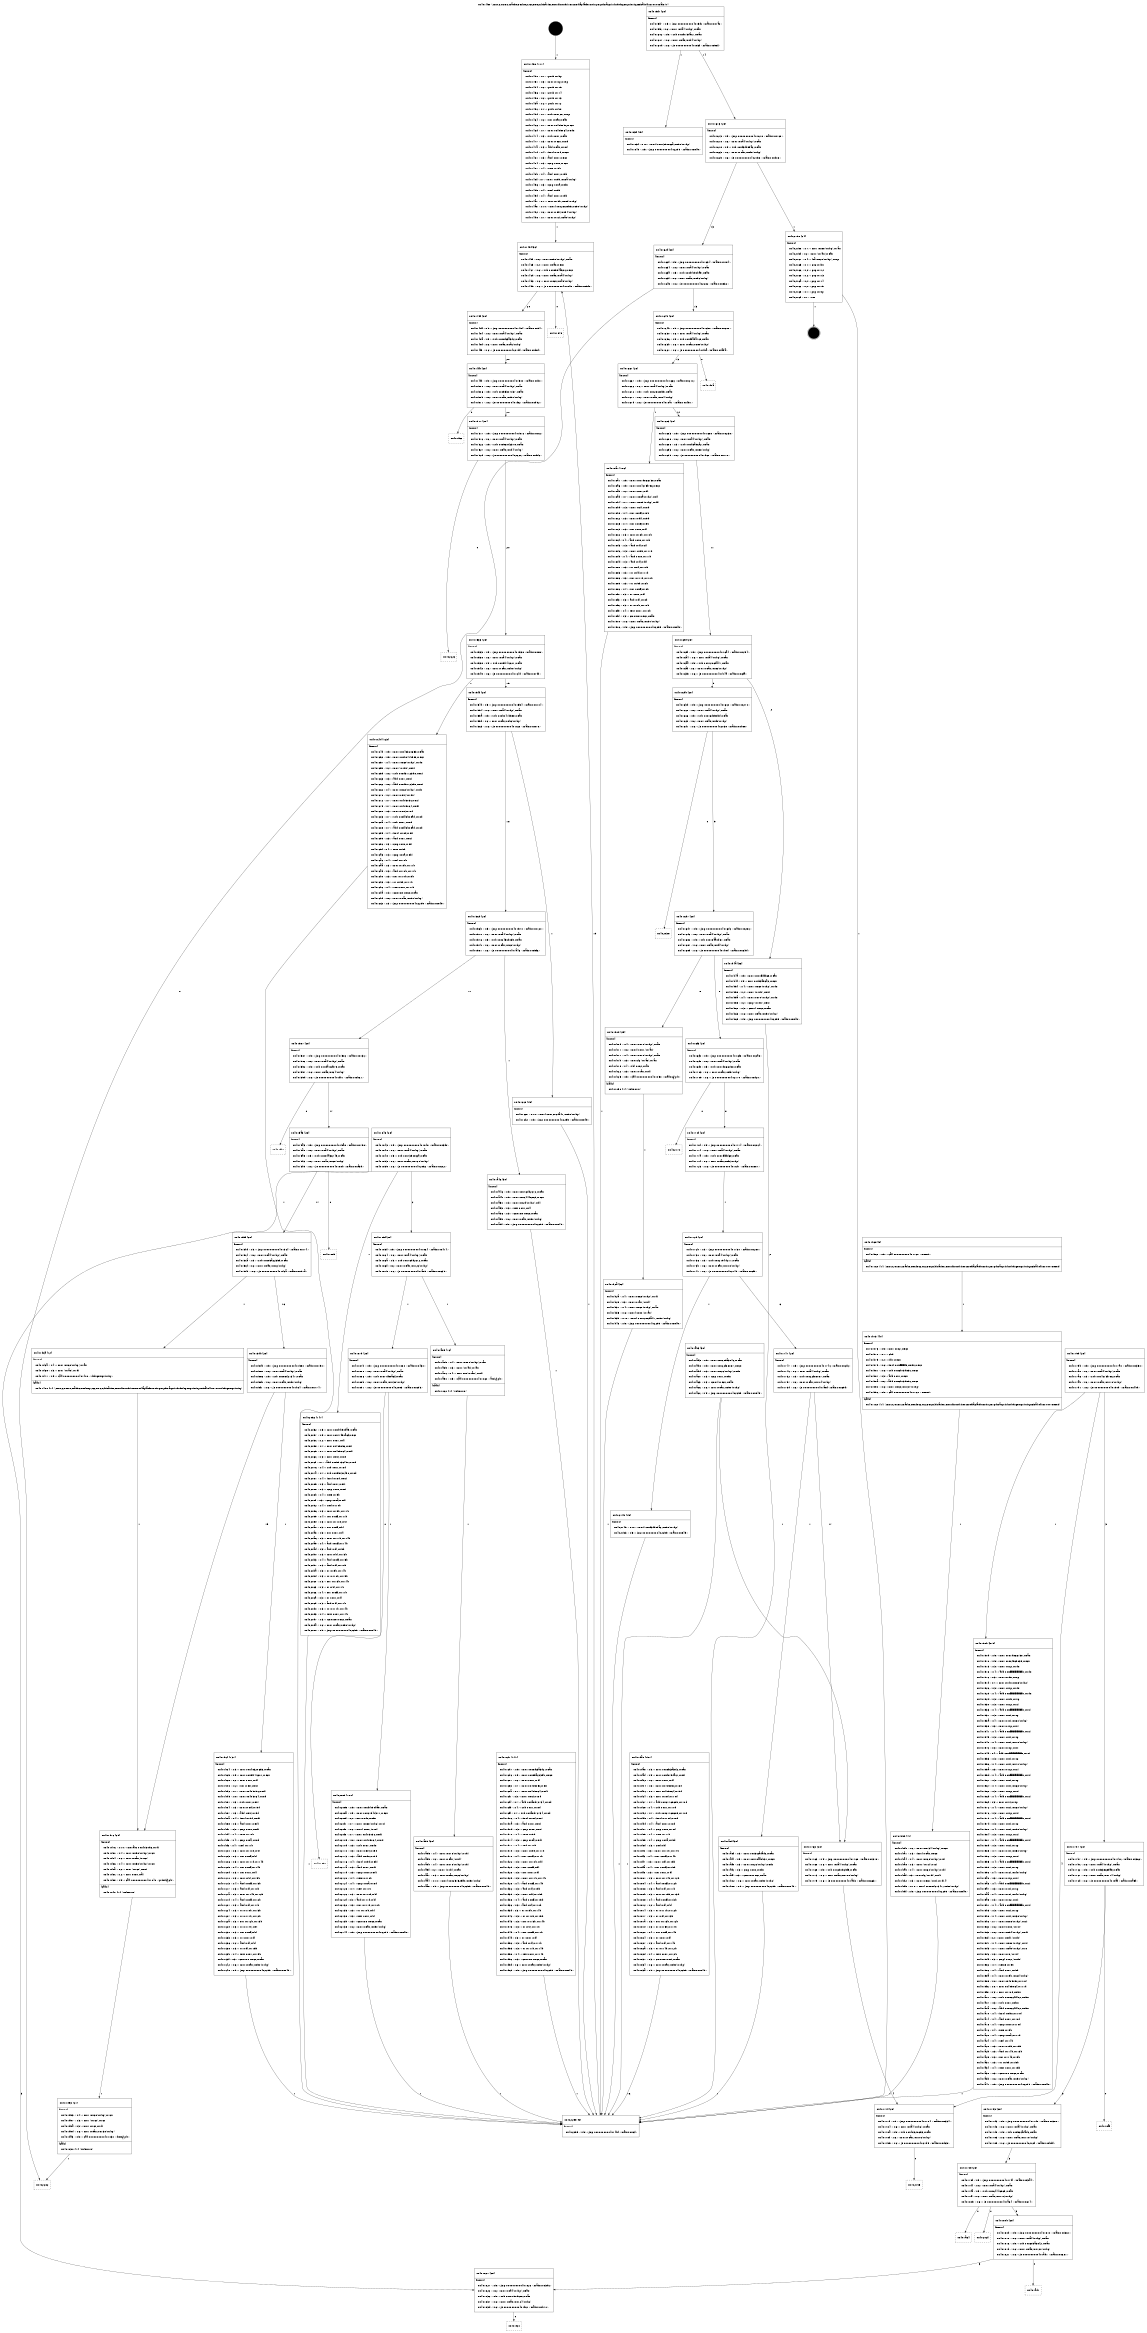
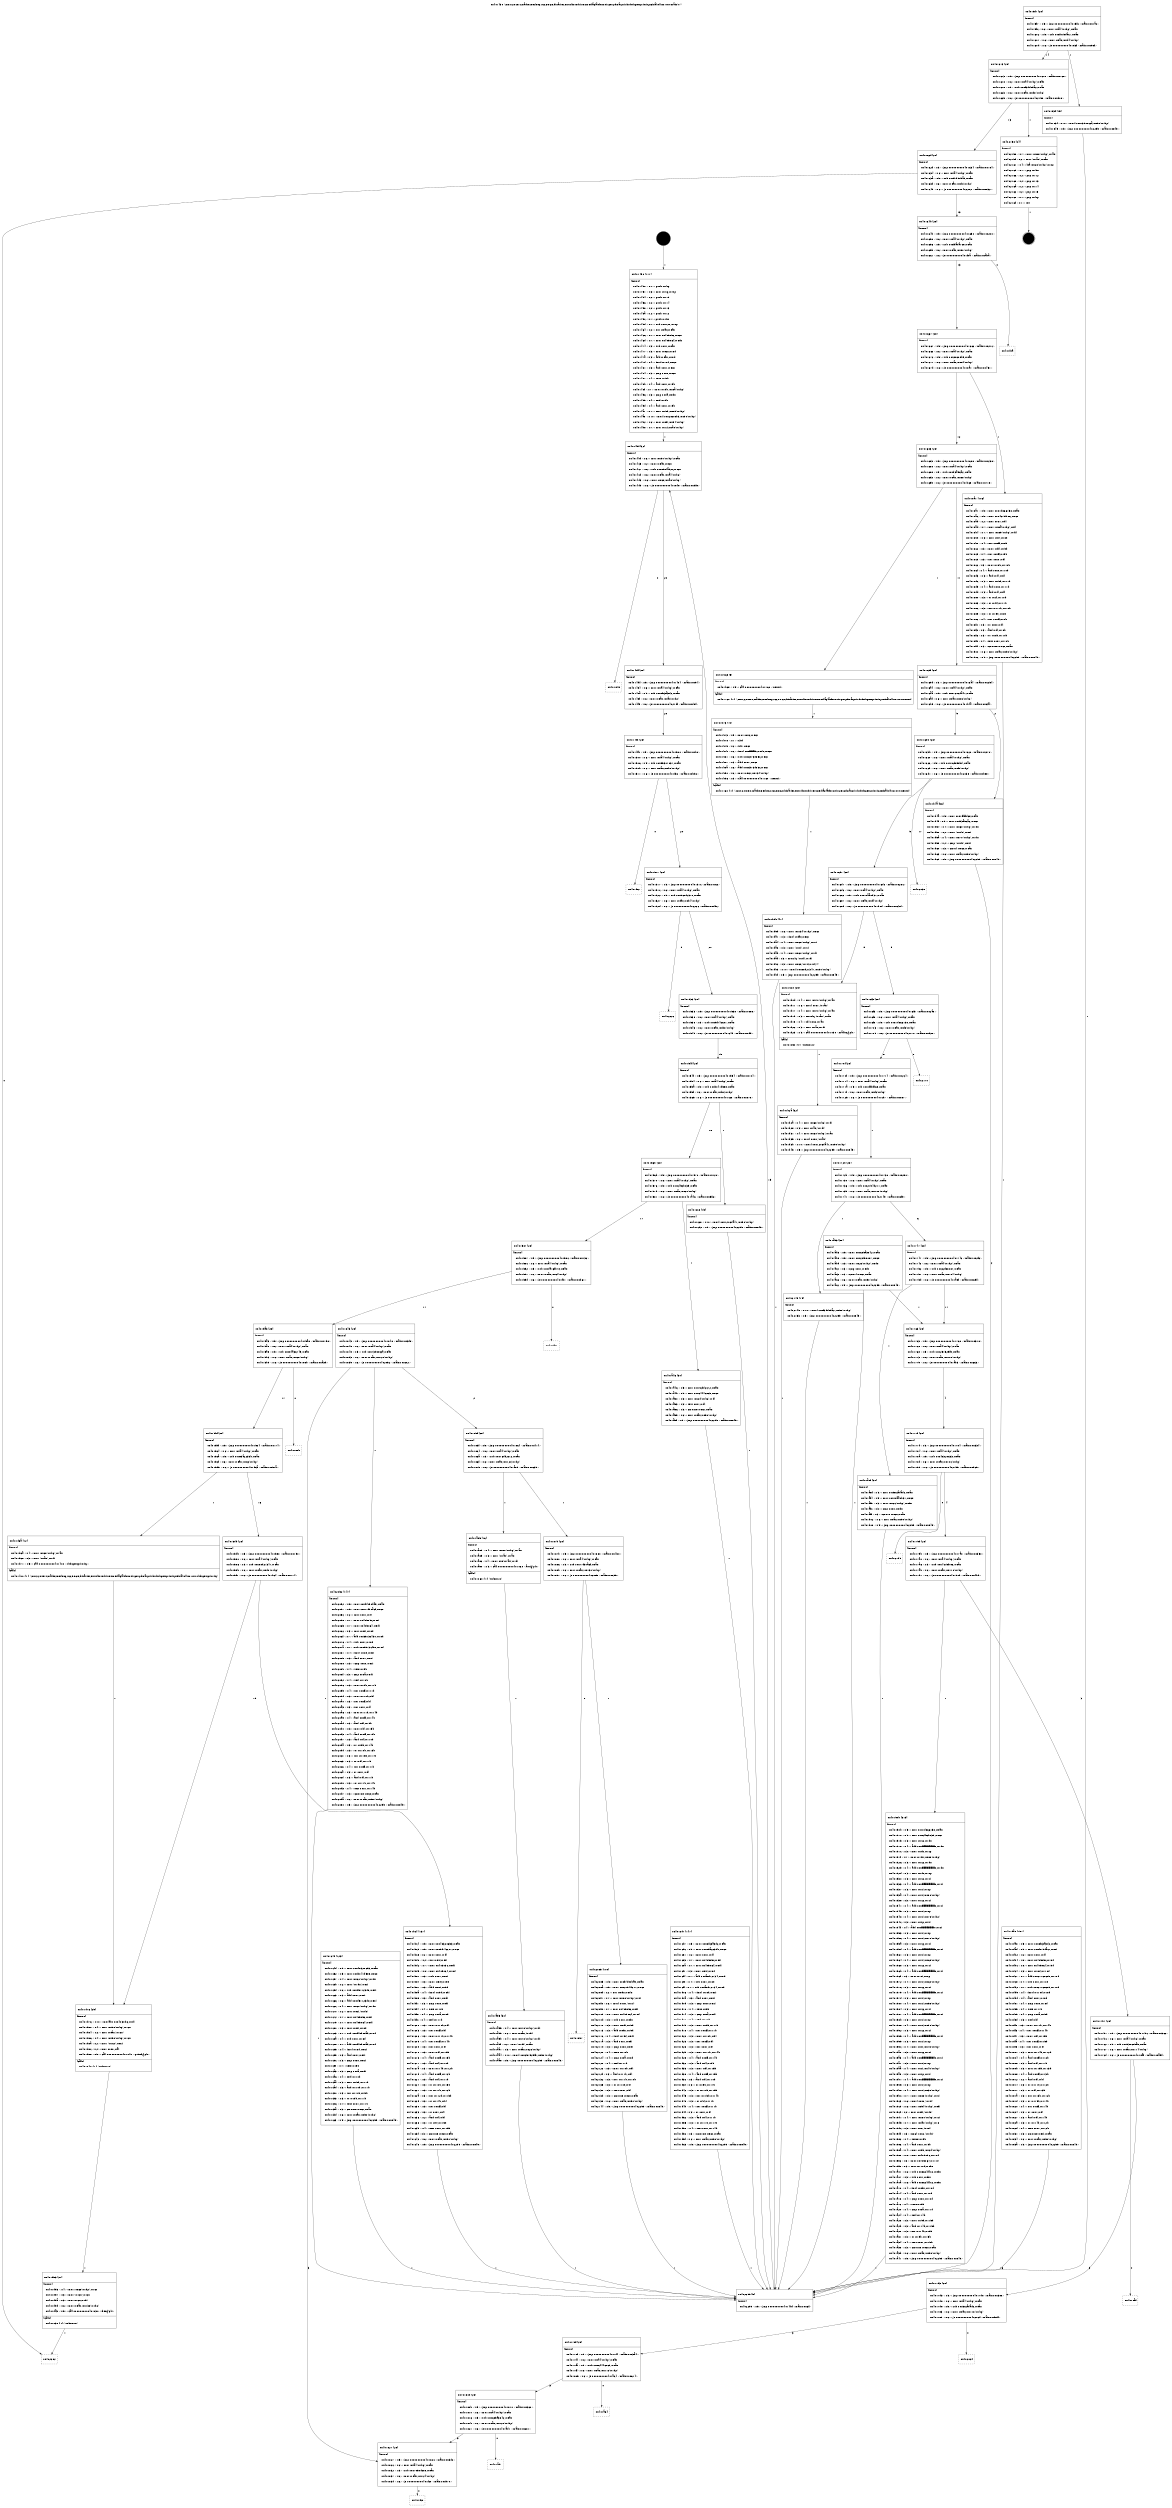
edge "0x401683 [28]" -> "0x401b6e [5]": added, label "1"
edge "0x401533 [28]" -> "0x401c4d [123]": removed, label "1"
edge "0x4016bb [28]" -> "0x40203e": label " 0" -> " 17"
edge "0x402158 [24]" -> "0x402299 [5]": now "0x401e3f [15]" -> "0x402299 [5]"
edge "0x40179b [28]" -> "0x40177f [28]": reversed
edge "0x4017ef [28]" -> "0x40202f": now "0x4017d3 [28]" -> "0x40202f"
